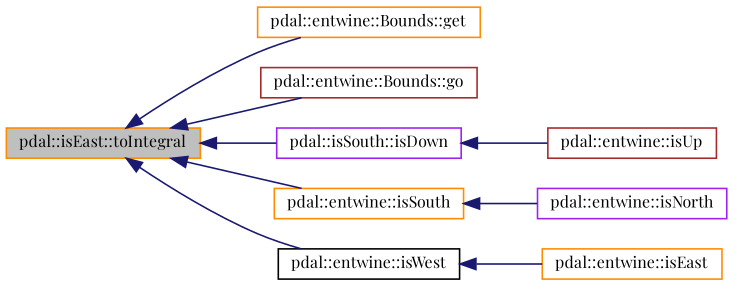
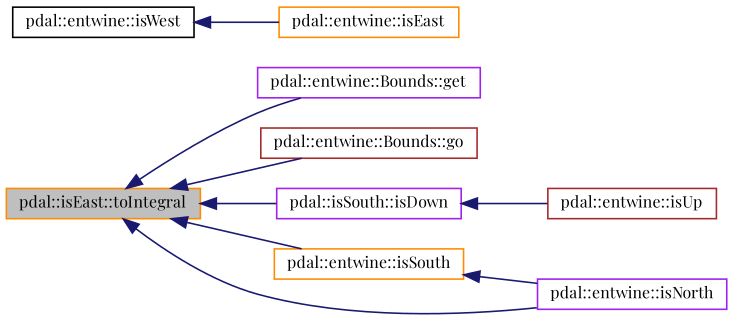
node "pdal::entwine::Bounds::get": color darkorange -> purple
edge "pdal::entwine::isWest" -> "pdal::isEast::toIntegral": now "pdal::entwine::isNorth" -> "pdal::isEast::toIntegral"
